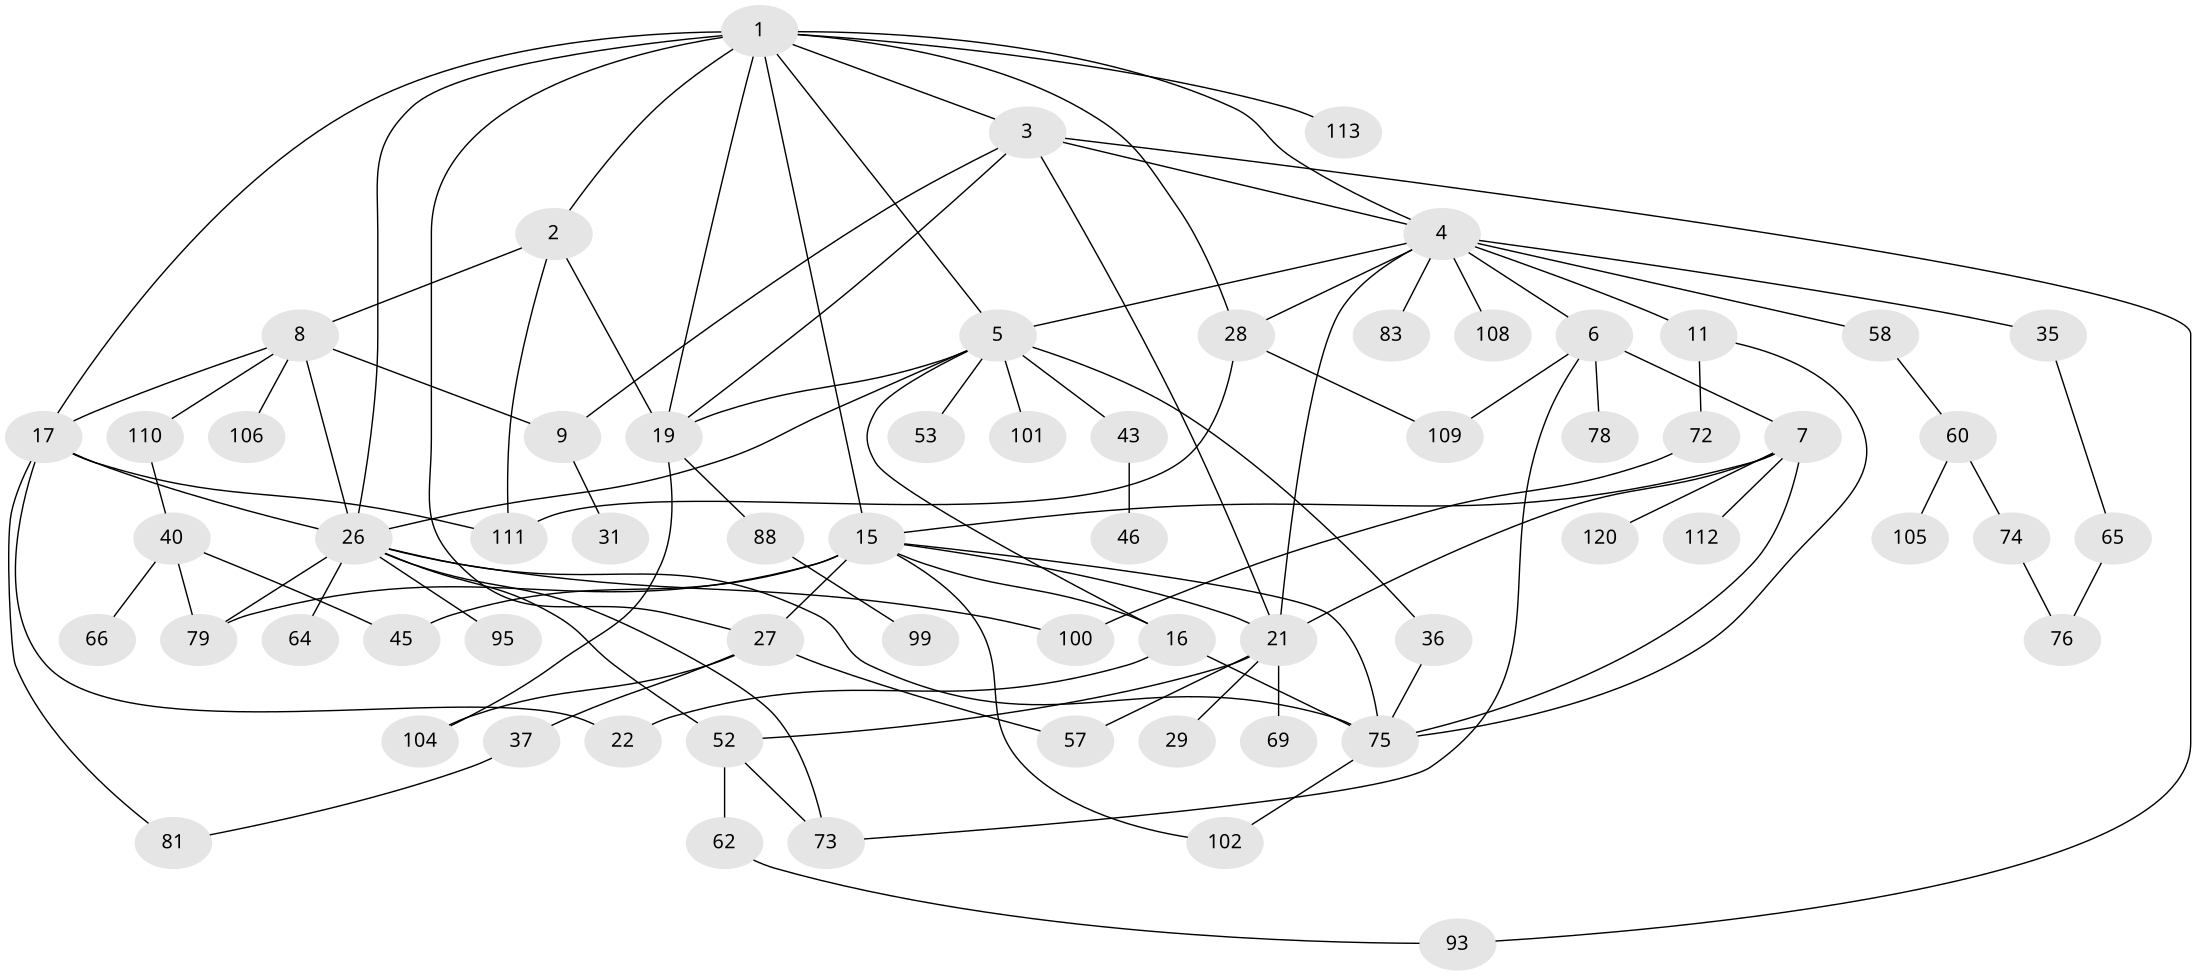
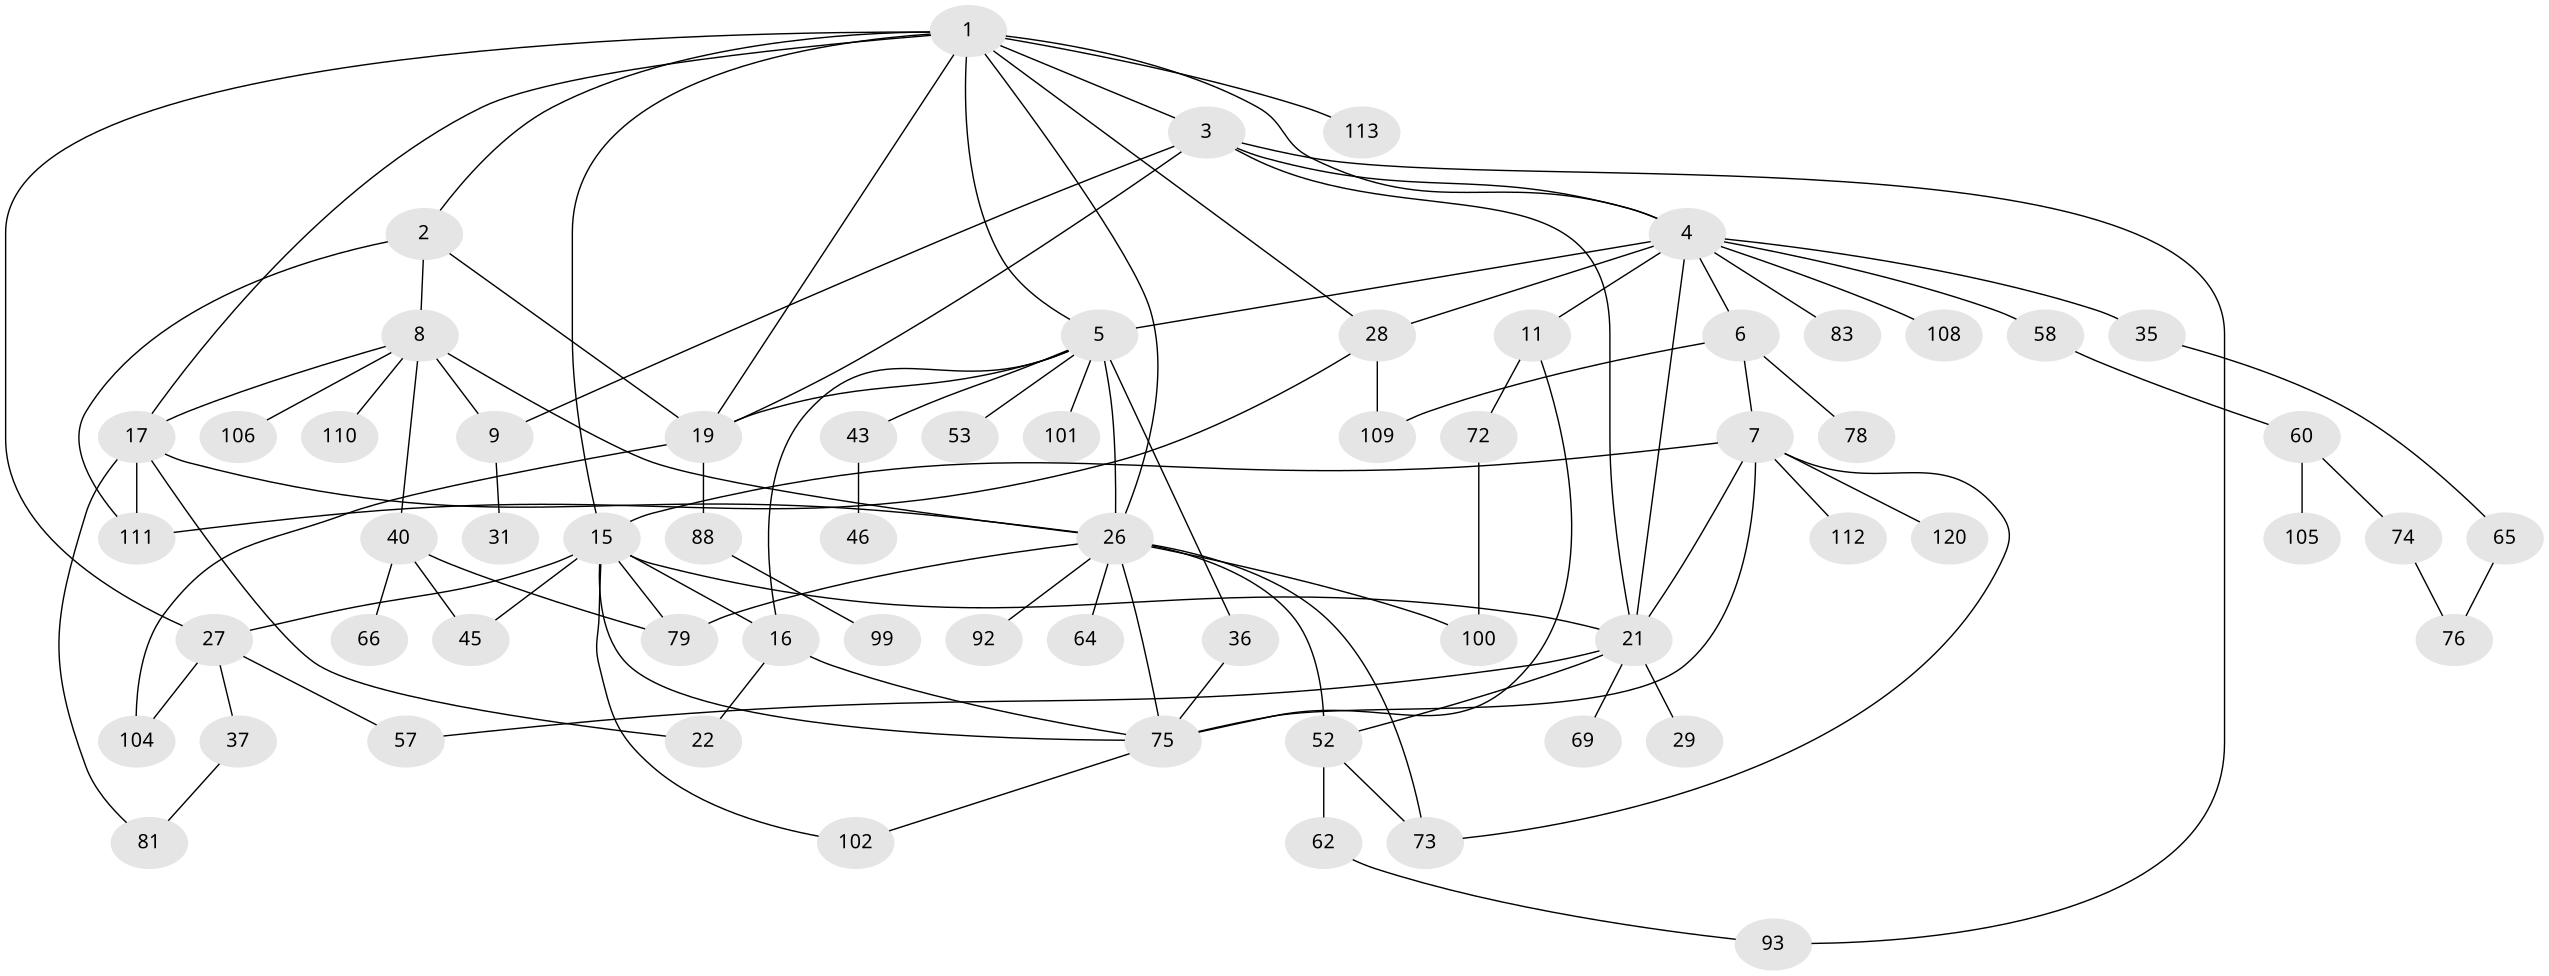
edge "110" -- "40": now "8" -- "40"
node "95": label "95" -> "92"
edge "6" -- "73": now "7" -- "73"
